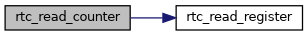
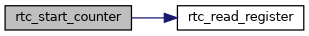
node "rtc_read_counter": label "rtc_read_counter" -> "rtc_start_counter"
